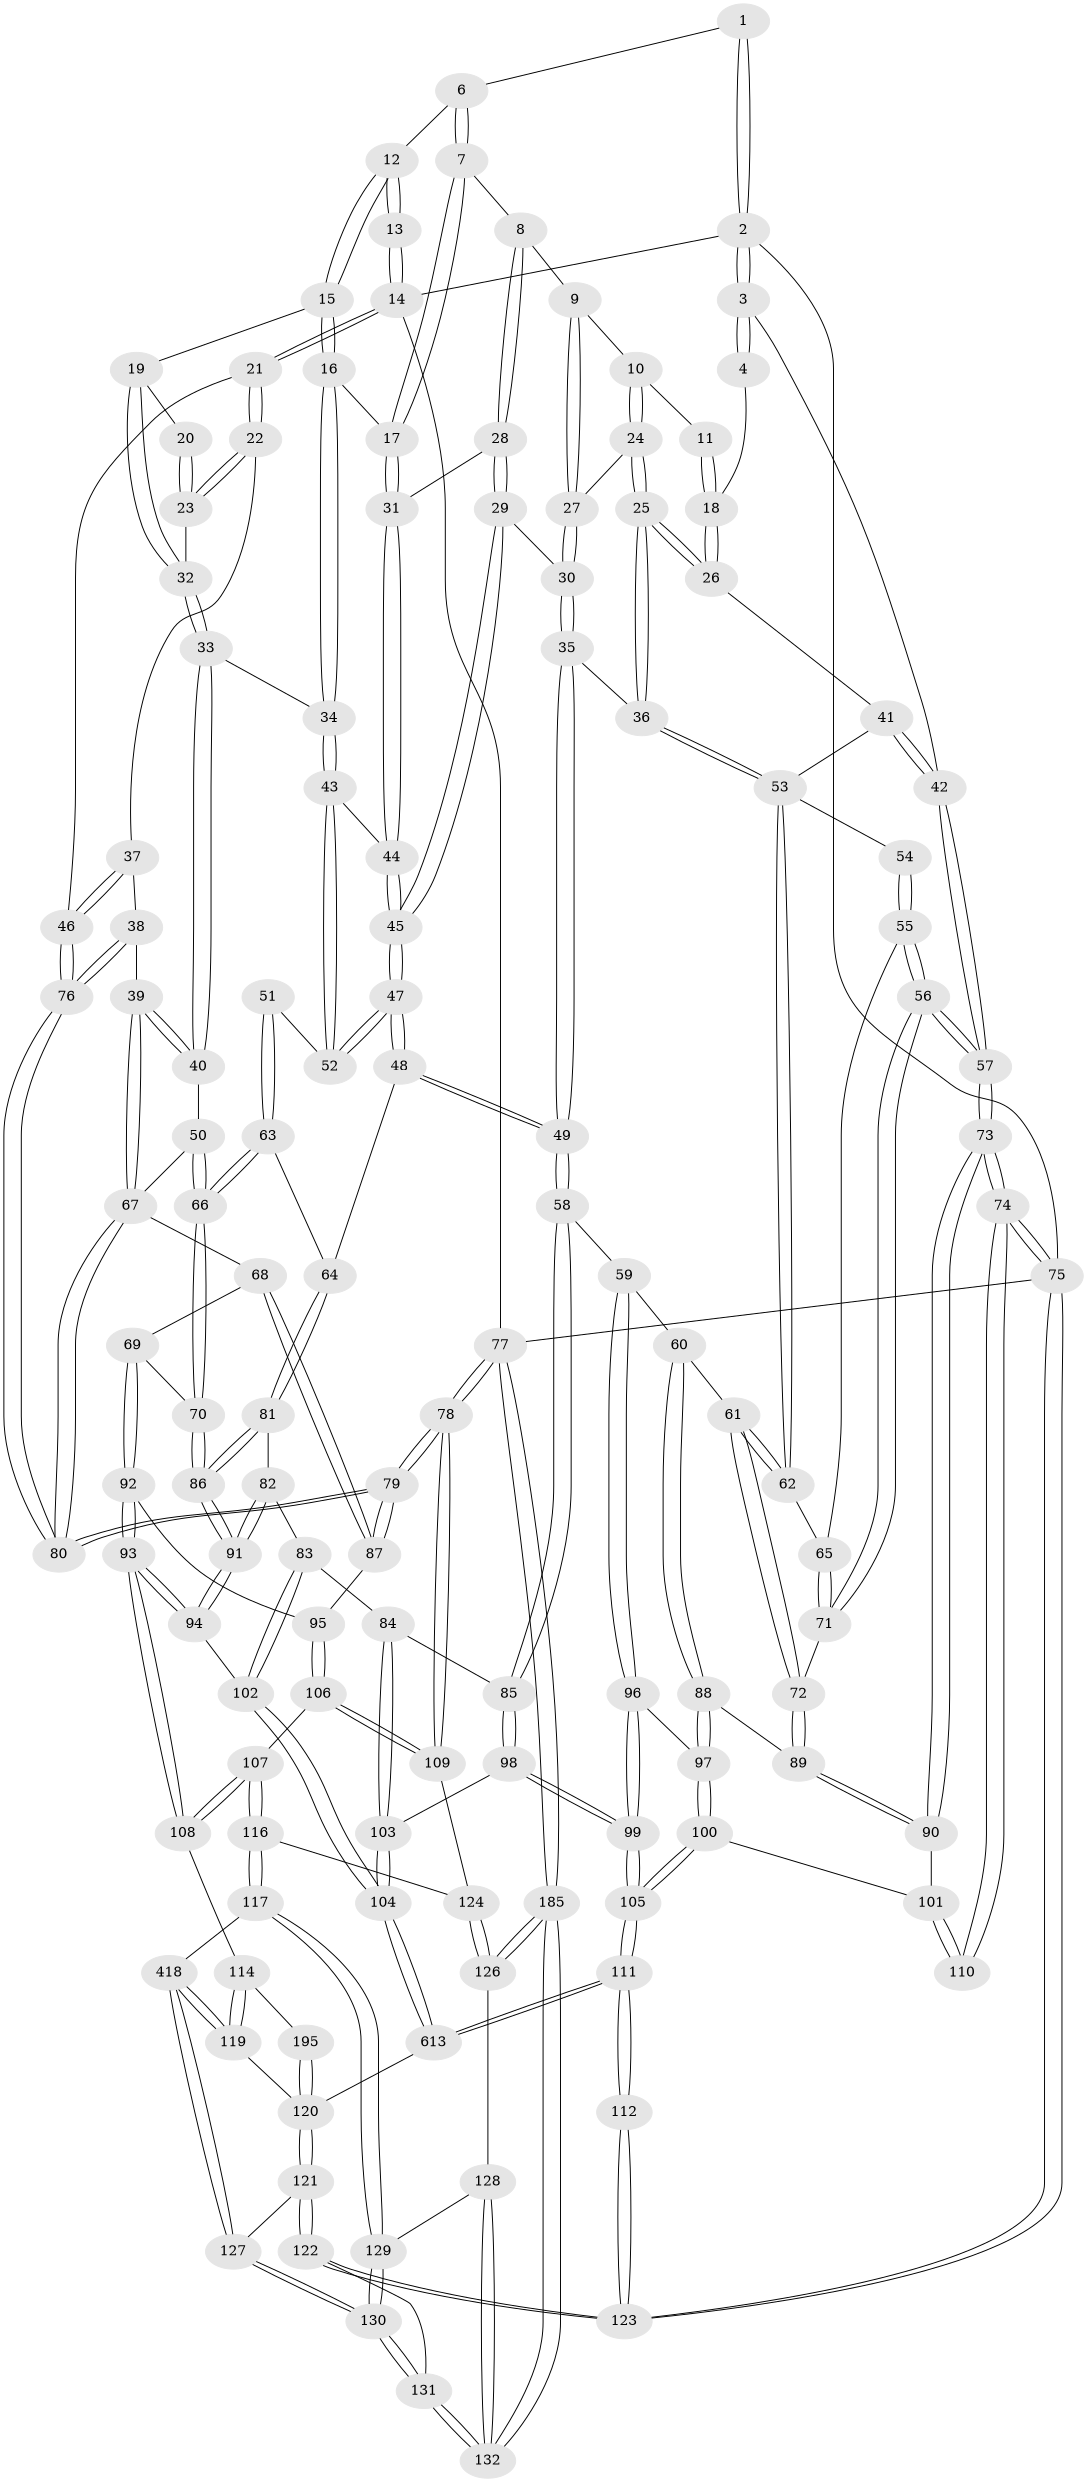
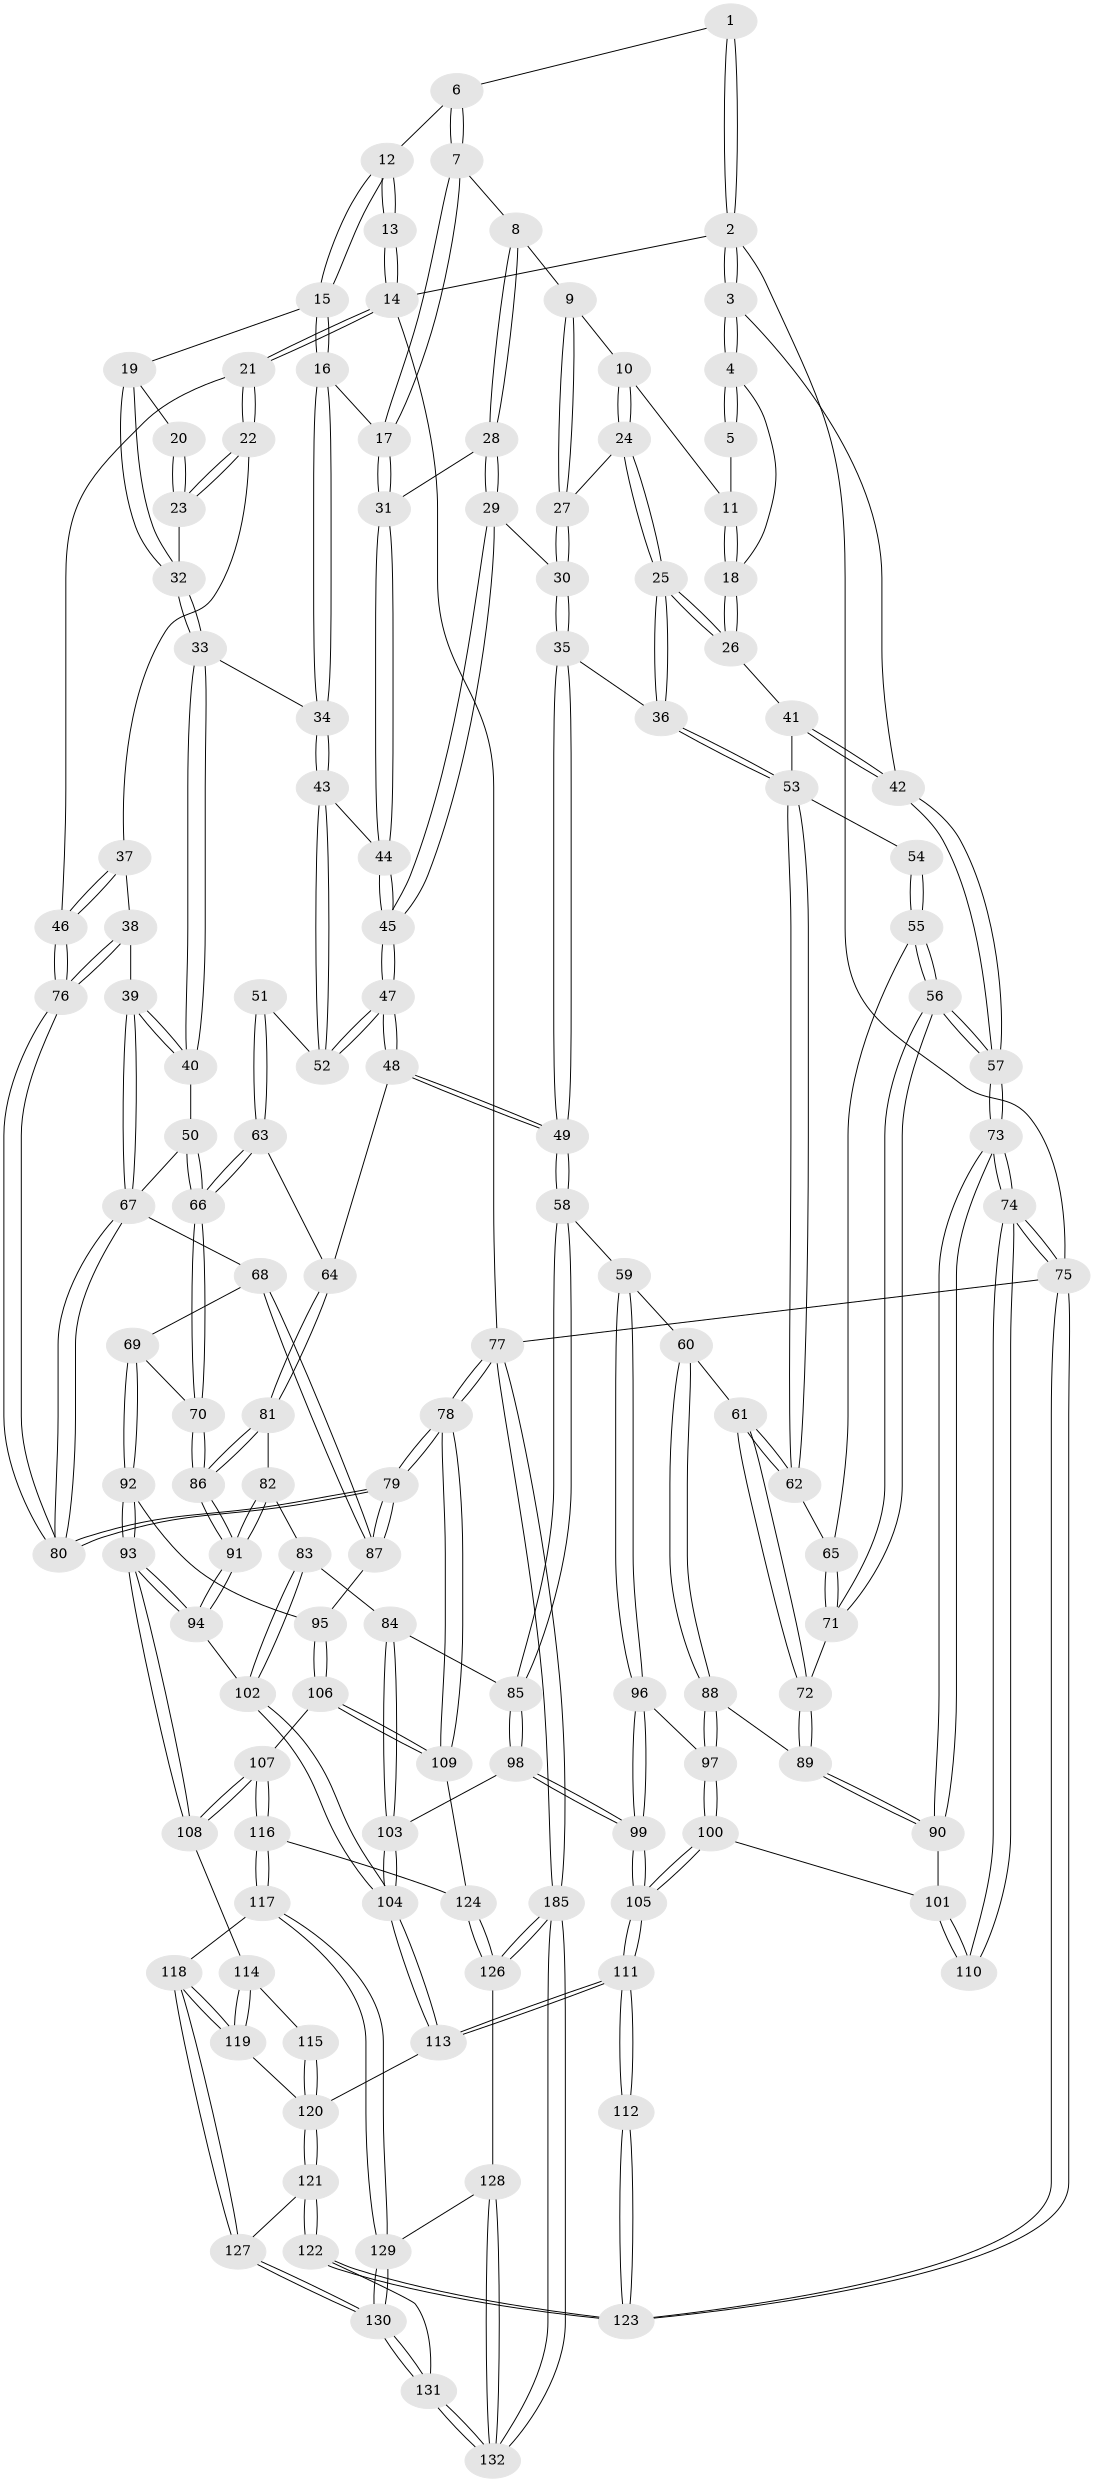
node "5": added
node "418": label "418" -> "118"
node "195": label "195" -> "115"
node "613": label "613" -> "113"
